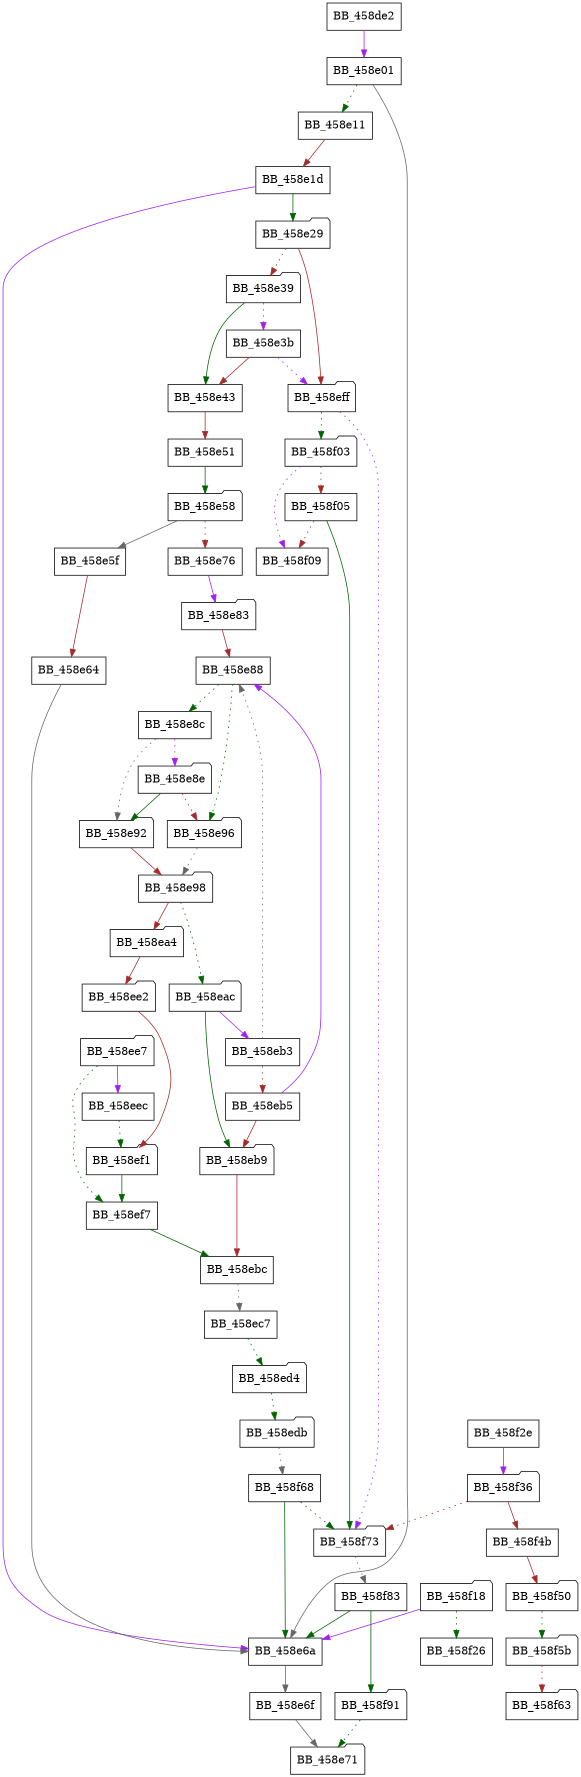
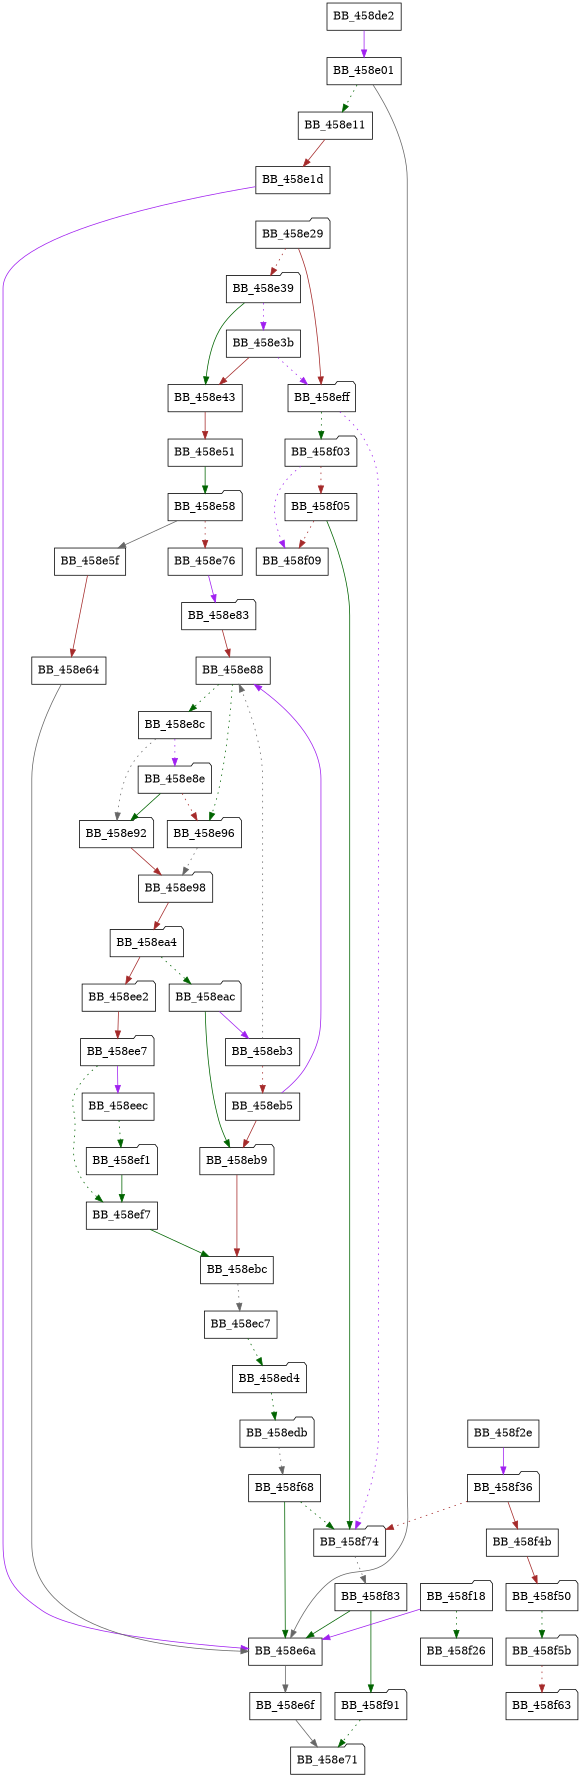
edge "BB_458e1d" -> "BB_458e29": removed
edge "BB_458e98" -> "BB_458eac": now "BB_458ea4" -> "BB_458eac"
edge "BB_458ee2" -> "BB_458ef1": now "BB_458ee2" -> "BB_458ee7"
node "BB_458f73": label "BB_458f73" -> "BB_458f74"
